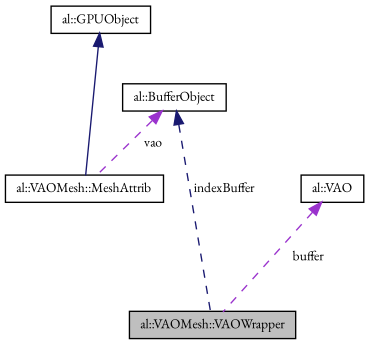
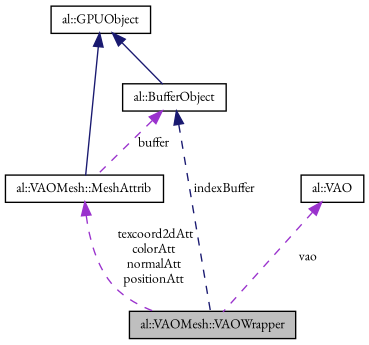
edge "al::BufferObject" -> "al::GPUObject": added
edge "al::VAOMesh::MeshAttrib" -> "al::BufferObject": label " vao" -> " buffer"
edge "al::VAOMesh::VAOWrapper" -> "al::VAO": label " buffer" -> " vao"
edge "al::VAOMesh::VAOWrapper" -> "al::VAOMesh::MeshAttrib": added, label "texcoord2dAtt colorAtt normalAtt positionAtt"
